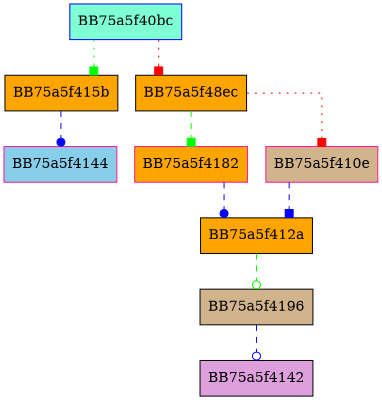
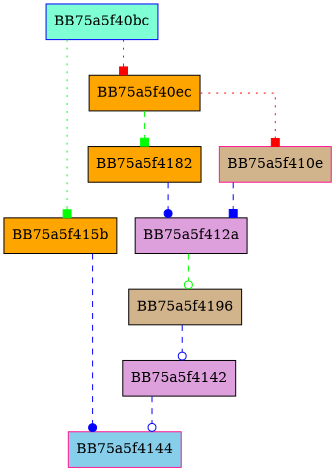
node "BB75a5f48ec": label "BB75a5f48ec" -> "BB75a5f40ec"
node "BB75a5f4182": color deeppink -> black
node "BB75a5f412a": fillcolor orange -> plum
edge "BB75a5f4142" -> "BB75a5f4144": added
